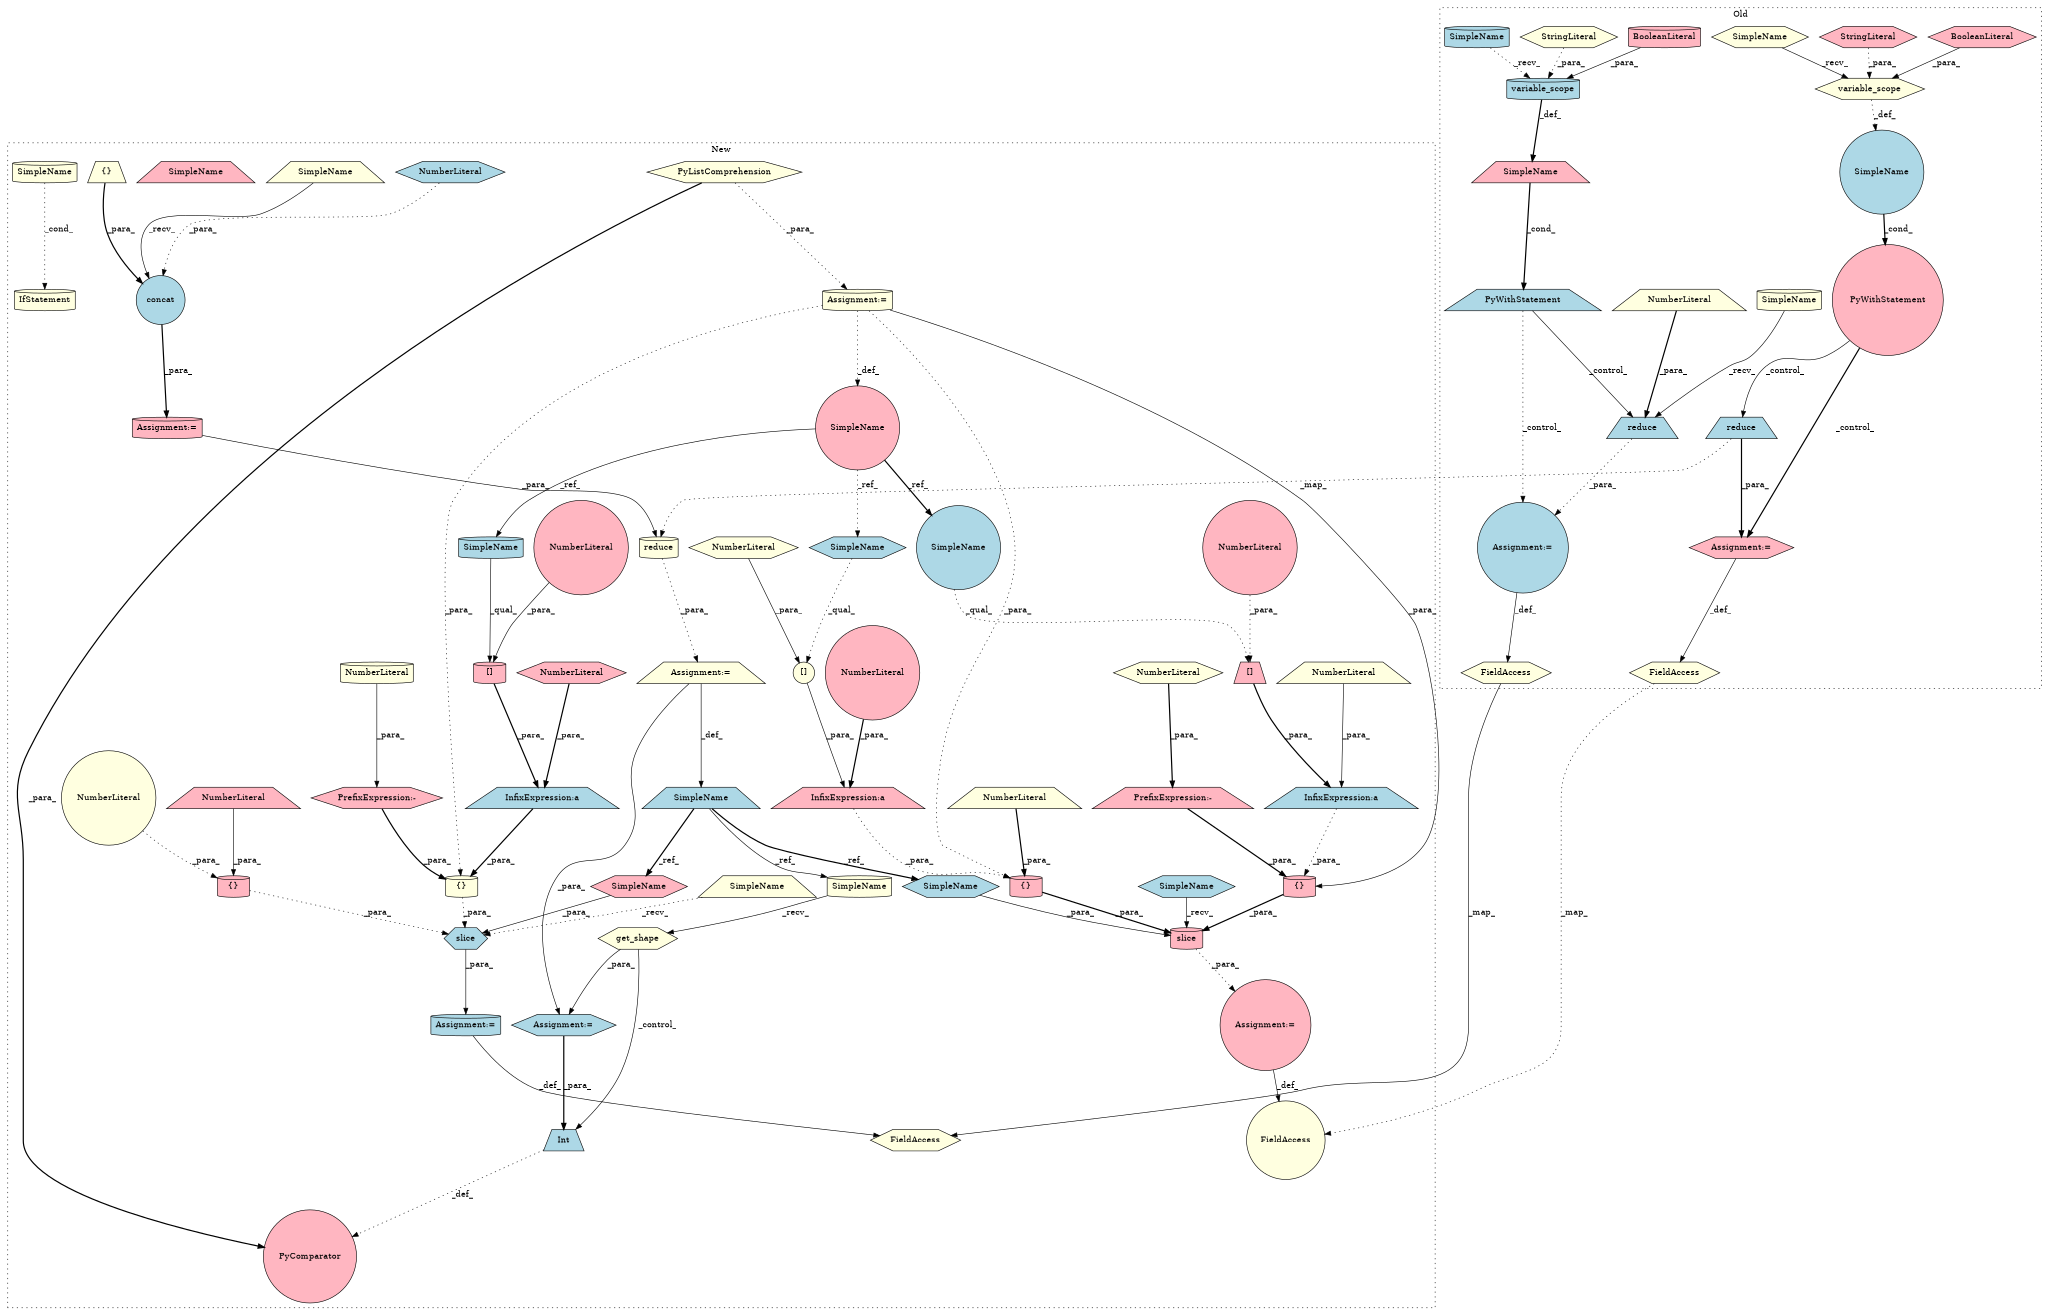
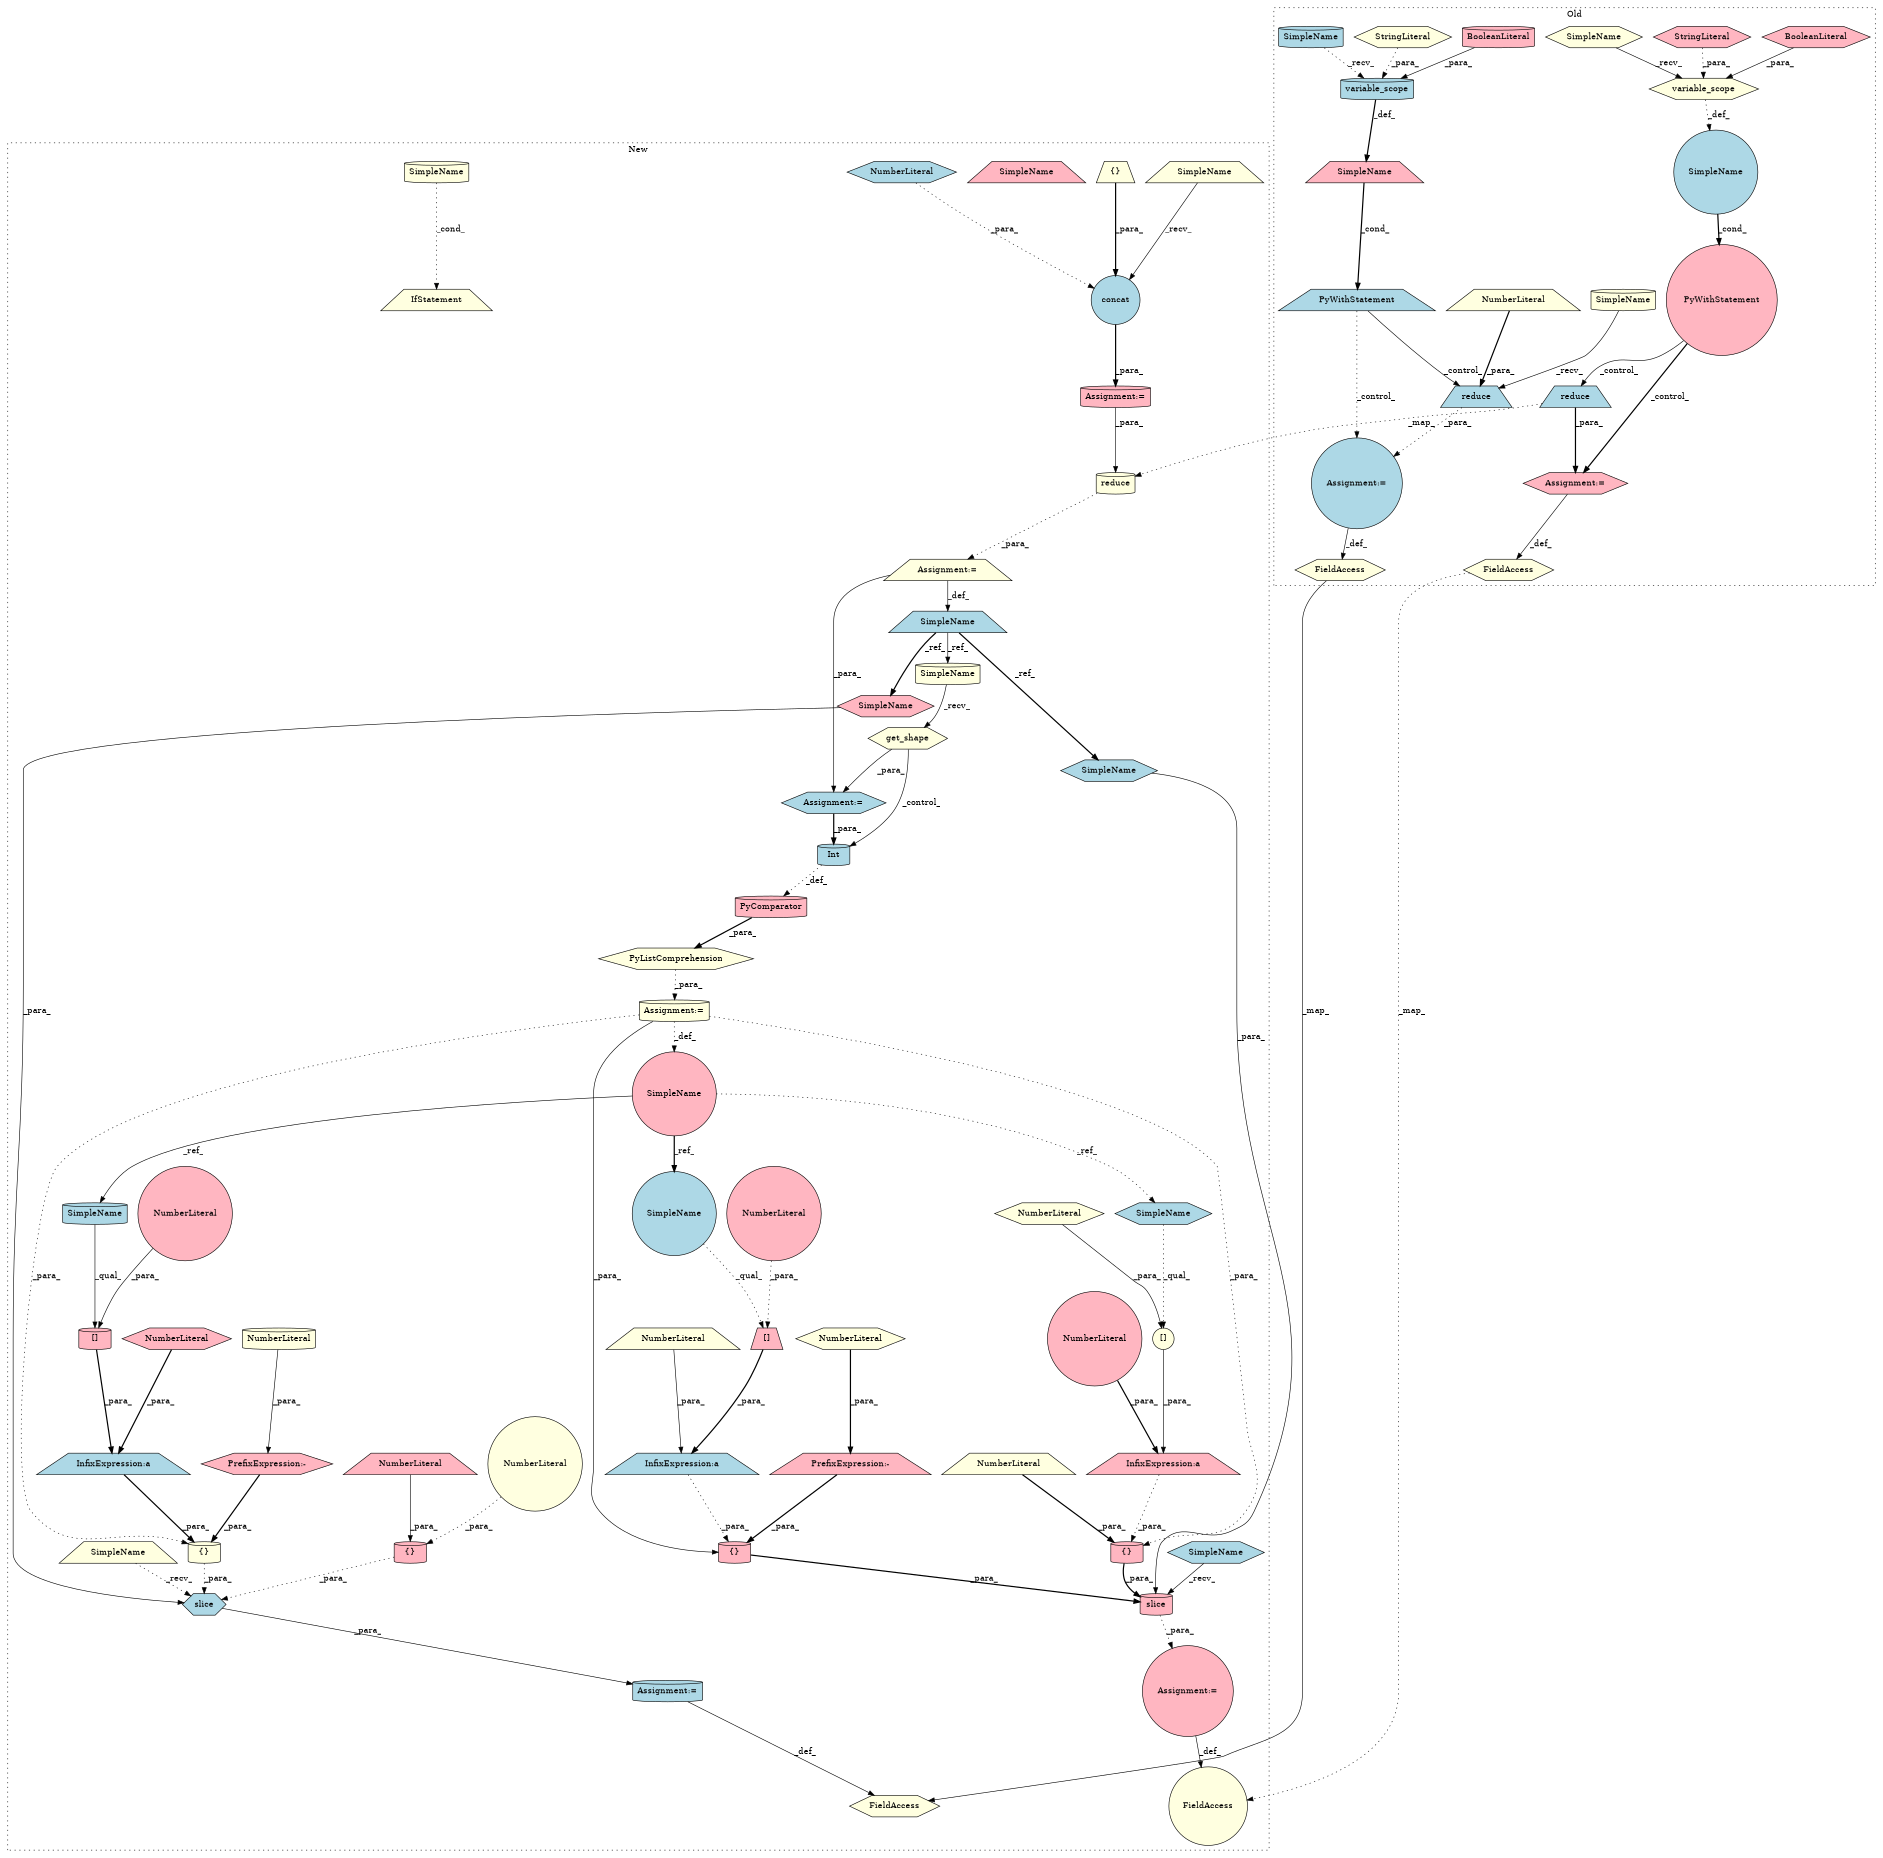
node "IfStatement": shape cylinder -> trapezium
edge "PyListComprehension" -> "PyComparator": reversed
node "Int": shape trapezium -> cylinder
node "PyComparator": shape circle -> cylinder
